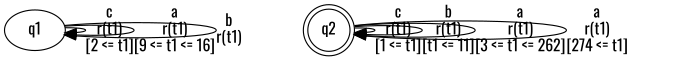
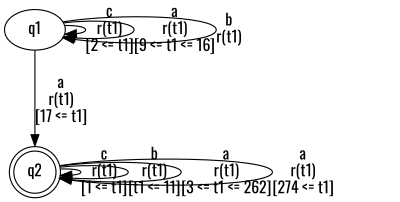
edge "q1" -> "q2": added, label "a r(t1) [17 <= t1]"
